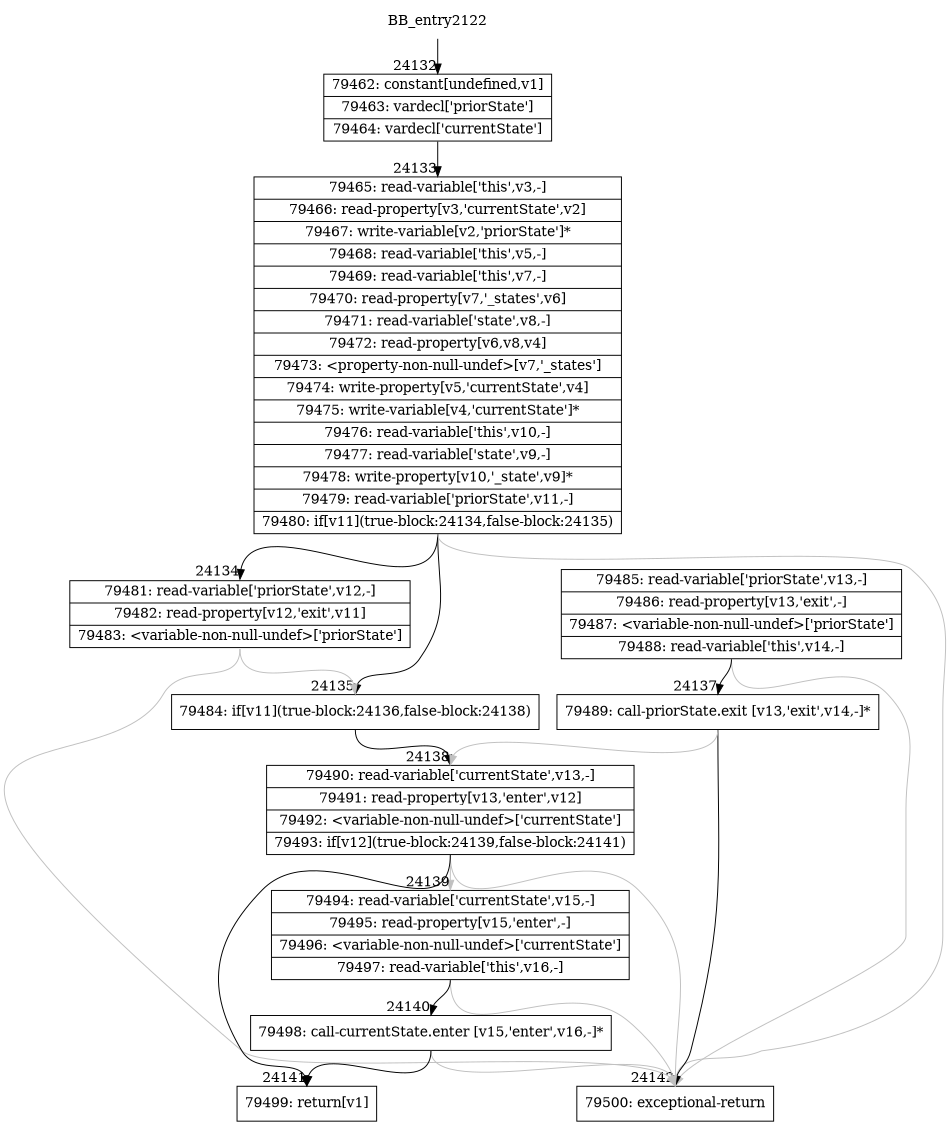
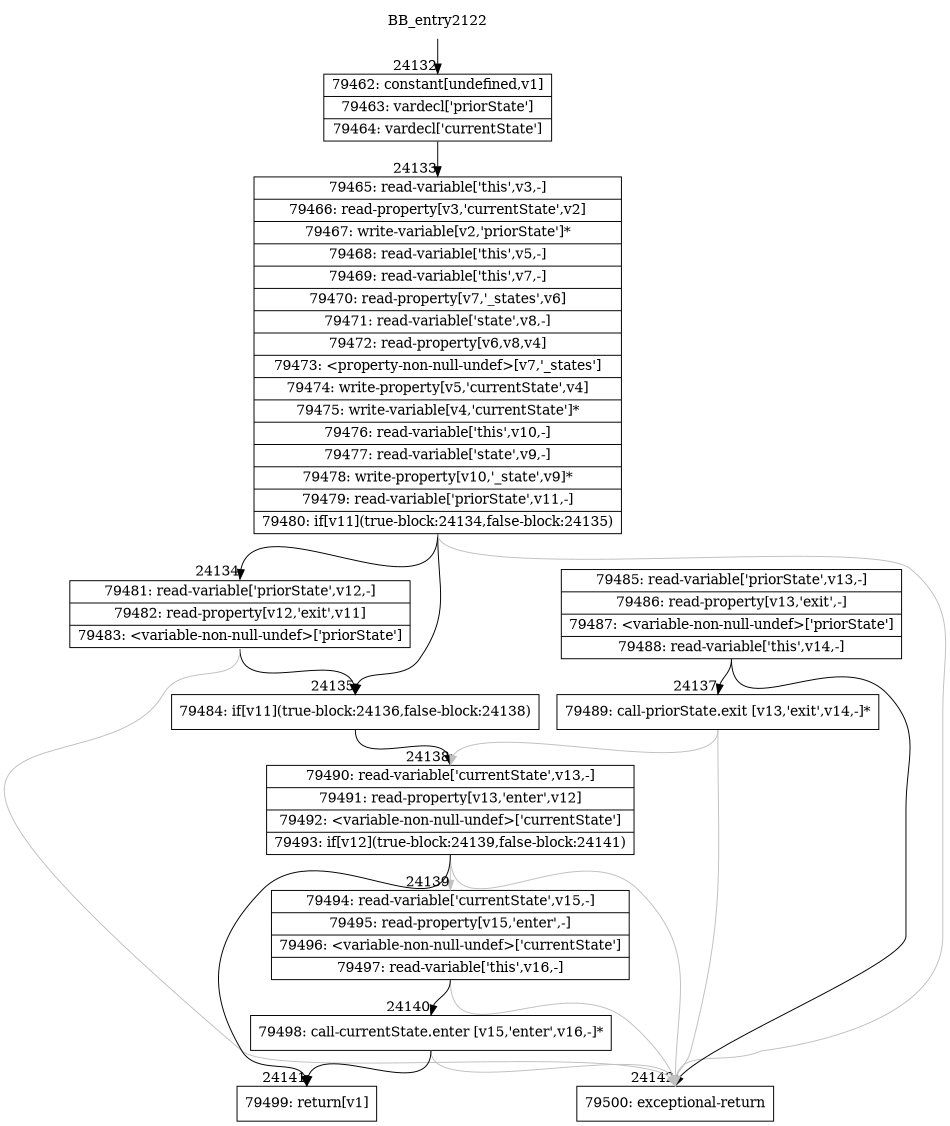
edge "79481: read-variable['priorState',v12,-]" -> "79484: if[v11](true-block:24136,false-block:24138)": color gray -> black
edge "79485: read-variable['priorState',v13,-]" -> "79500: exceptional-return": color gray -> black
edge "79489: call-priorState.exit [v13,'exit',v14,-]*" -> "79500: exceptional-return": color black -> gray
